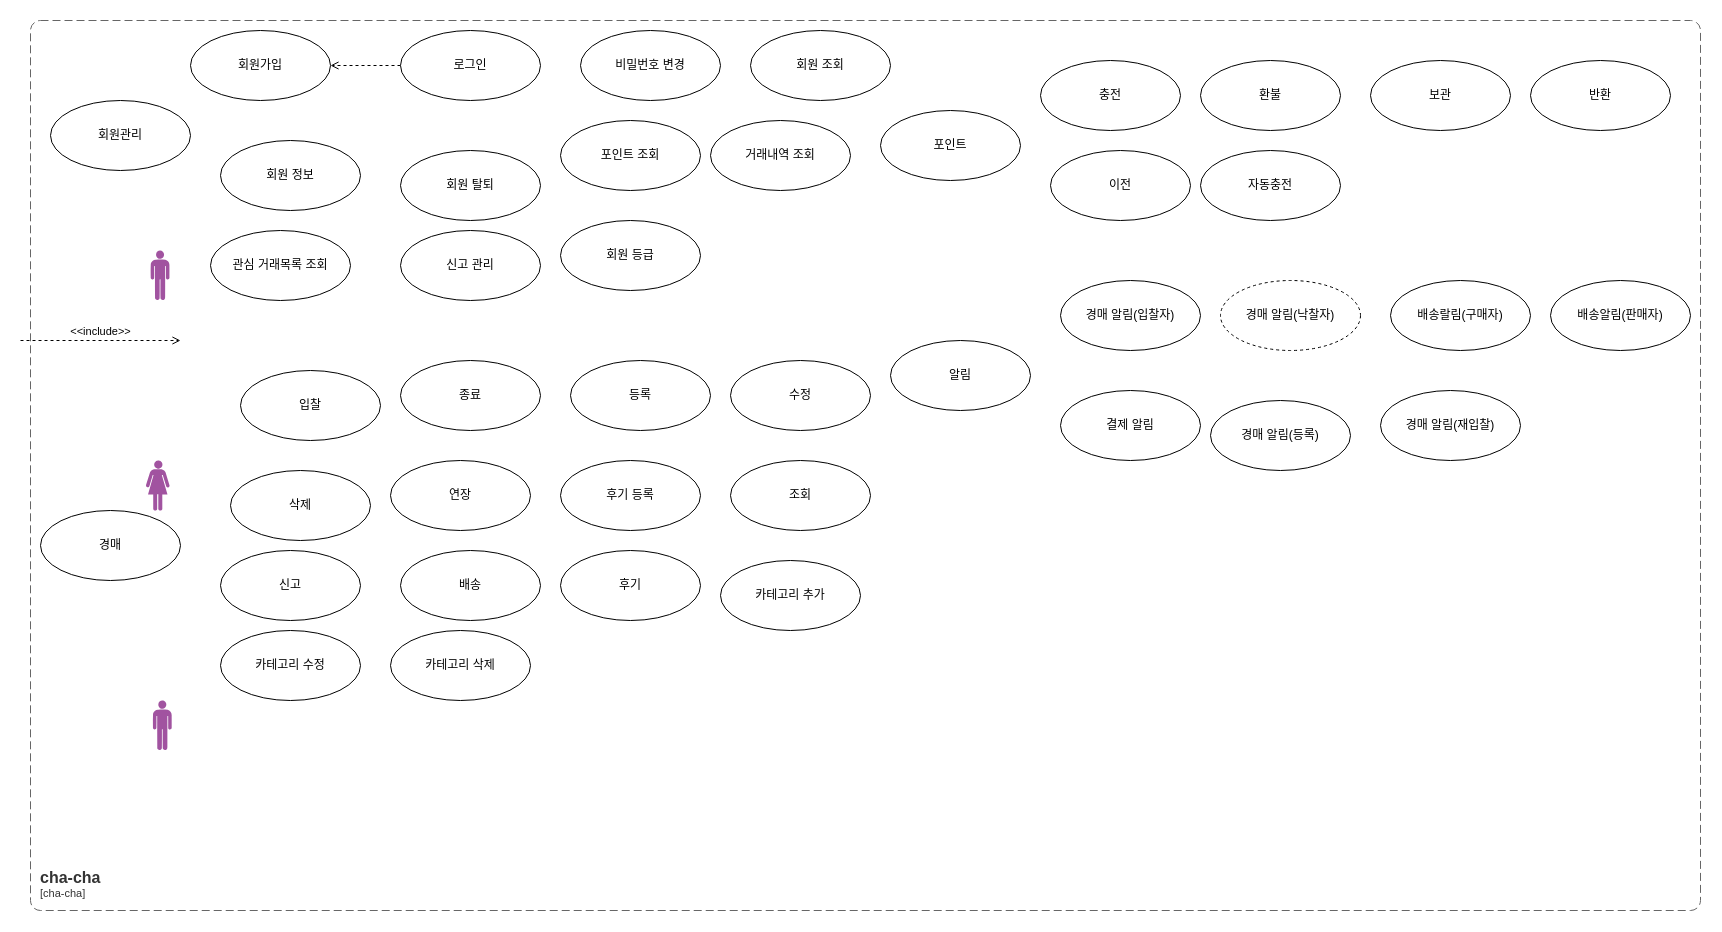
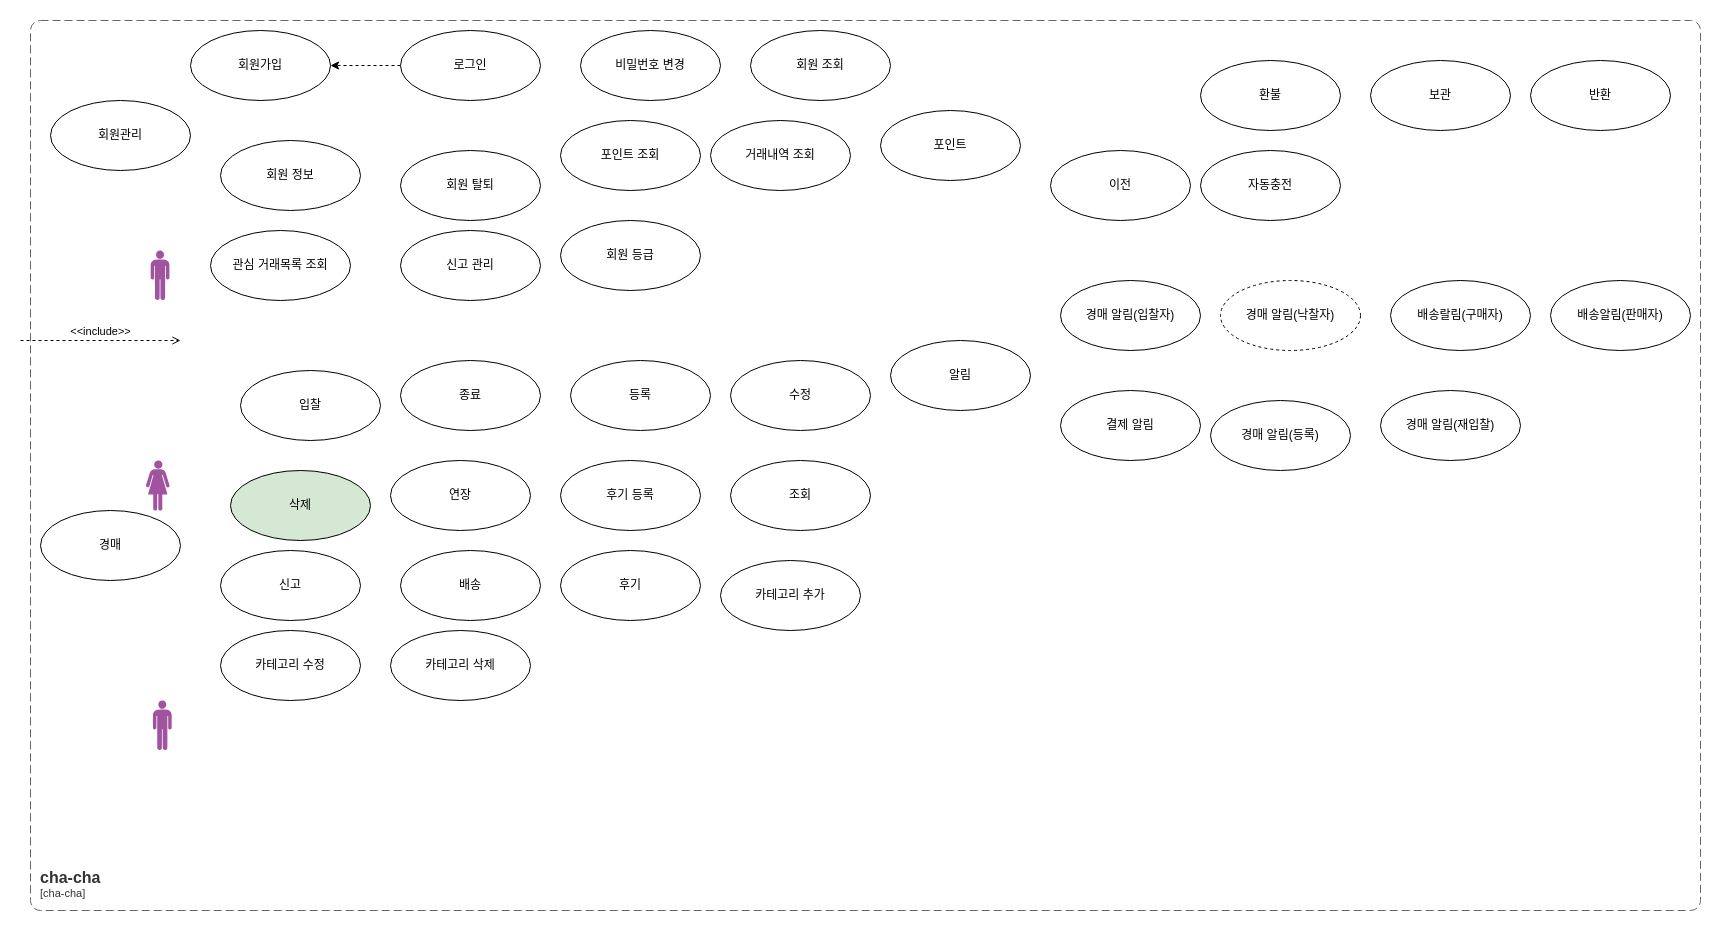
edge "로그인" -> "회원가입": arrowhead open -> classic
node "충전": removed
node "삭제": fillcolor #ffffff -> #d5e8d4
